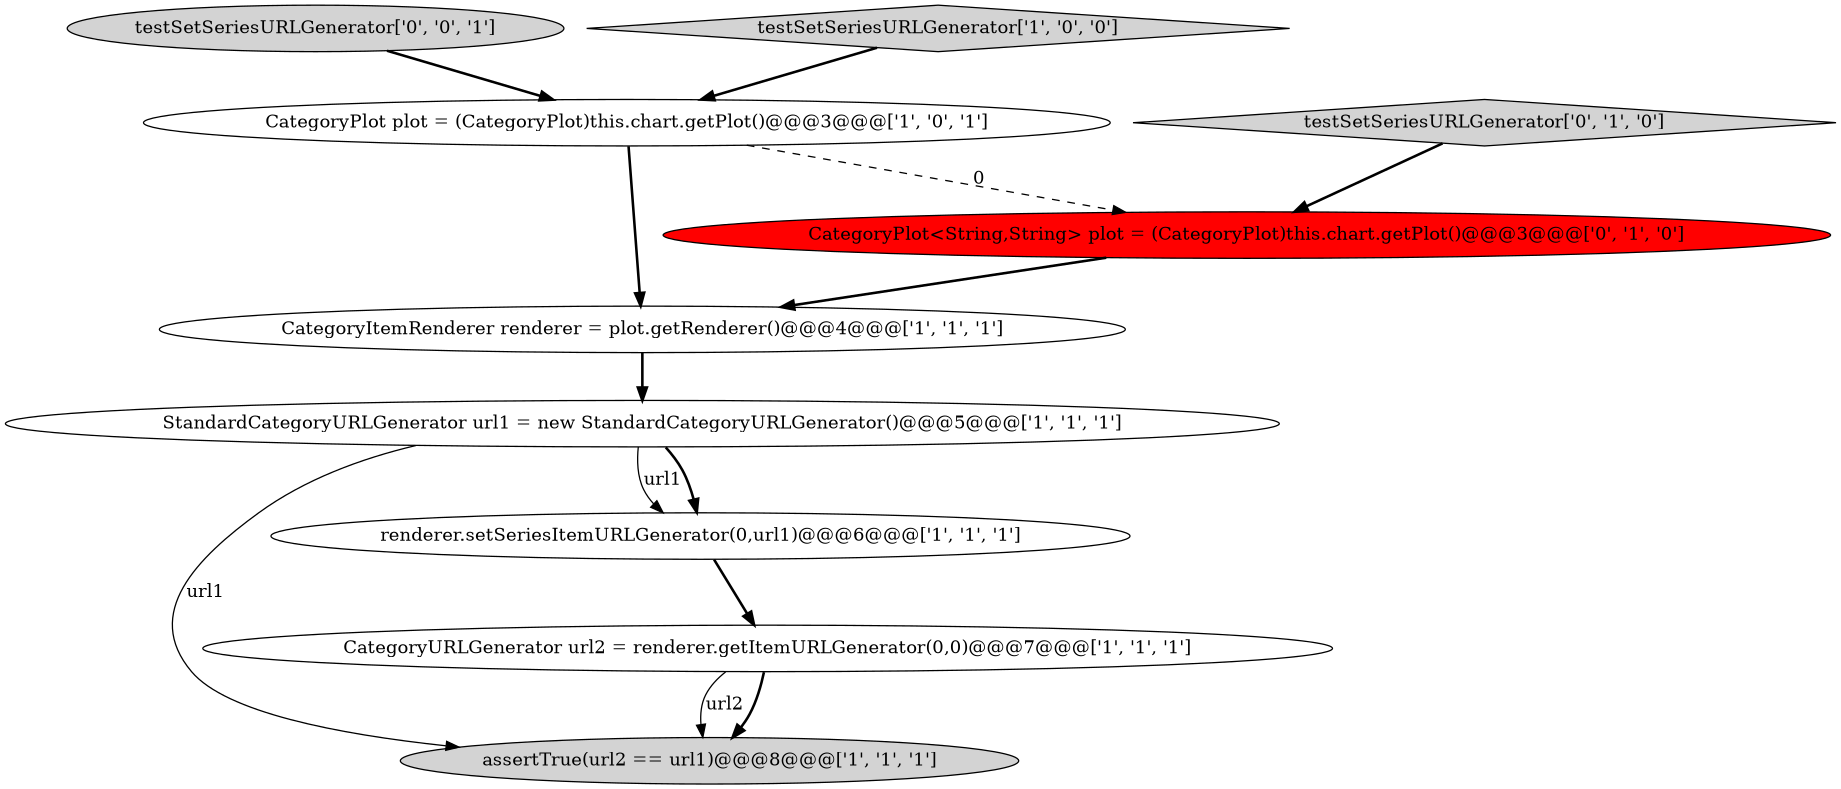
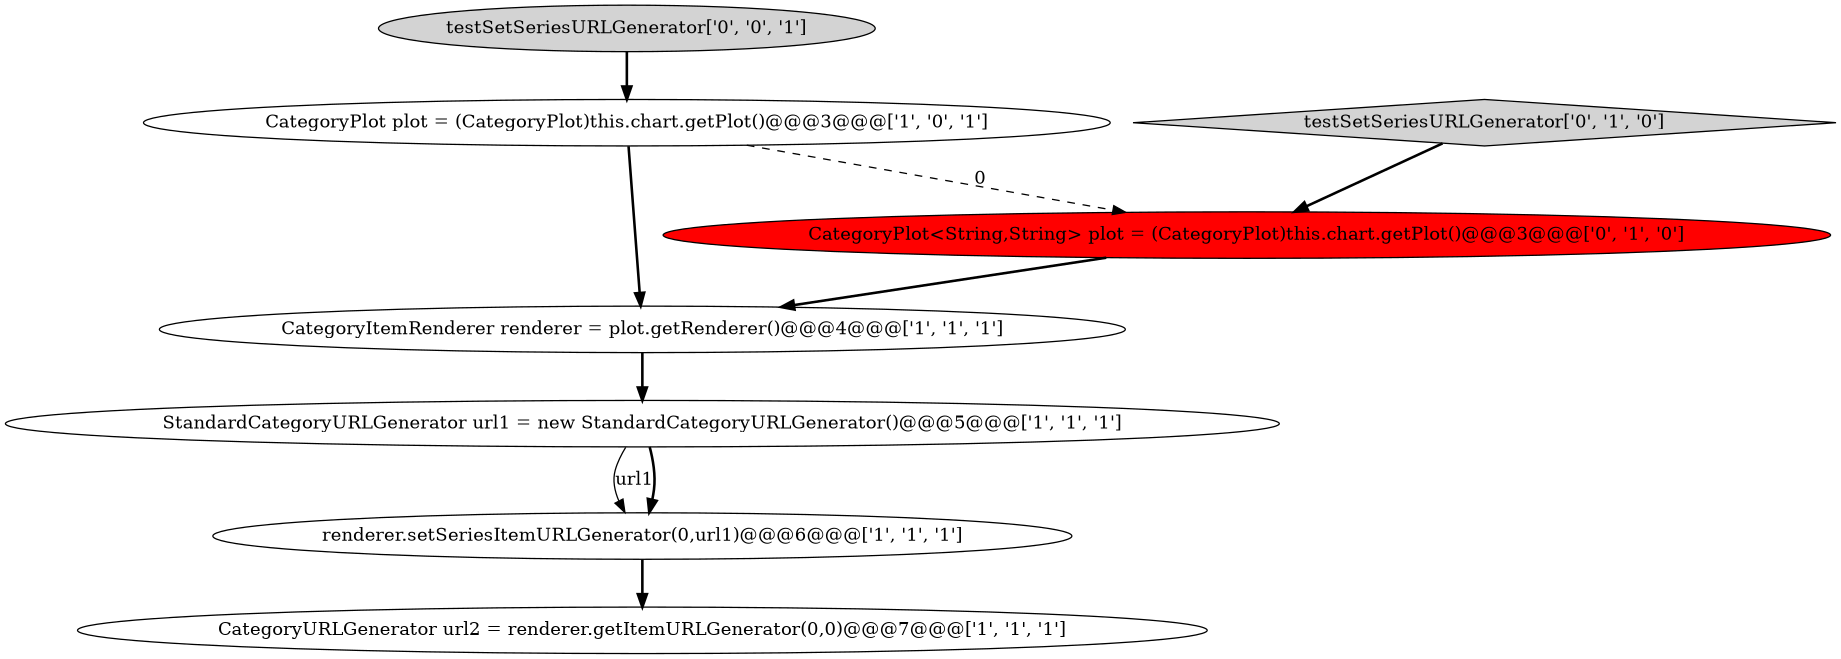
node "testSetSeriesURLGenerator['1', '0', '0']": removed
node "assertTrue(url2 == url1)@@@8@@@['1', '1', '1']": removed
